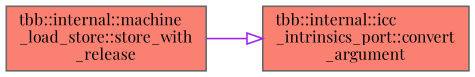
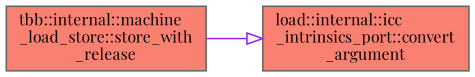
node "tbb::internal::icc _intrinsics_port::convert _argument": label "tbb::internal::icc _intrinsics_port::convert _argument" -> "load::internal::icc _intrinsics_port::convert _argument"
